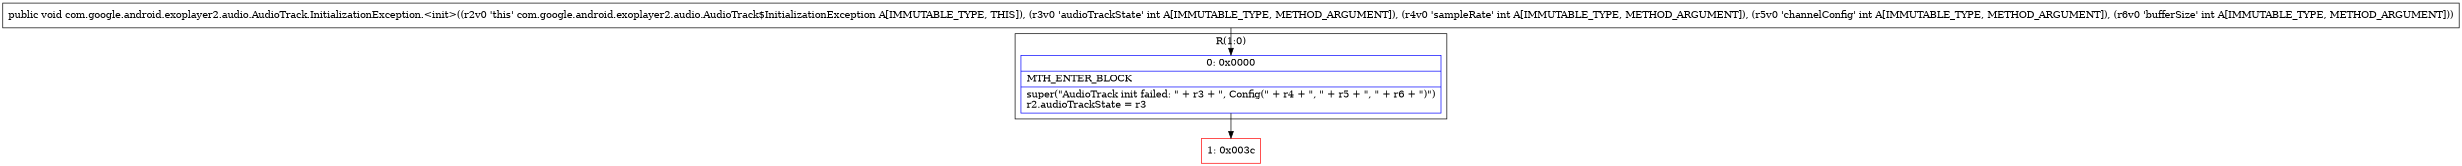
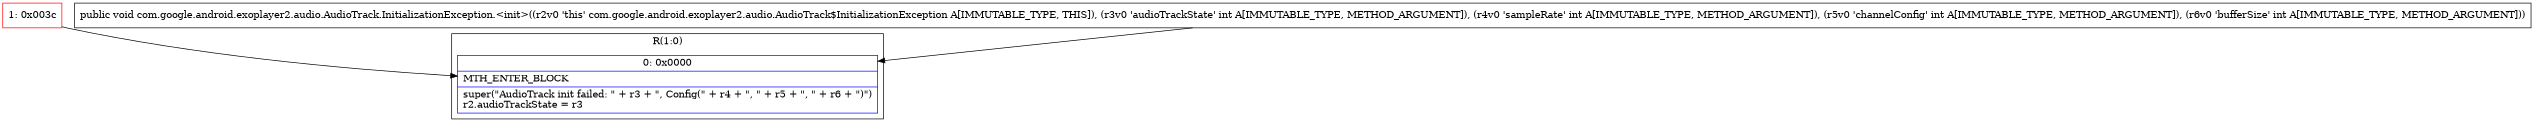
edge "0: 0x0000" -> "1: 0x003c": reversed
